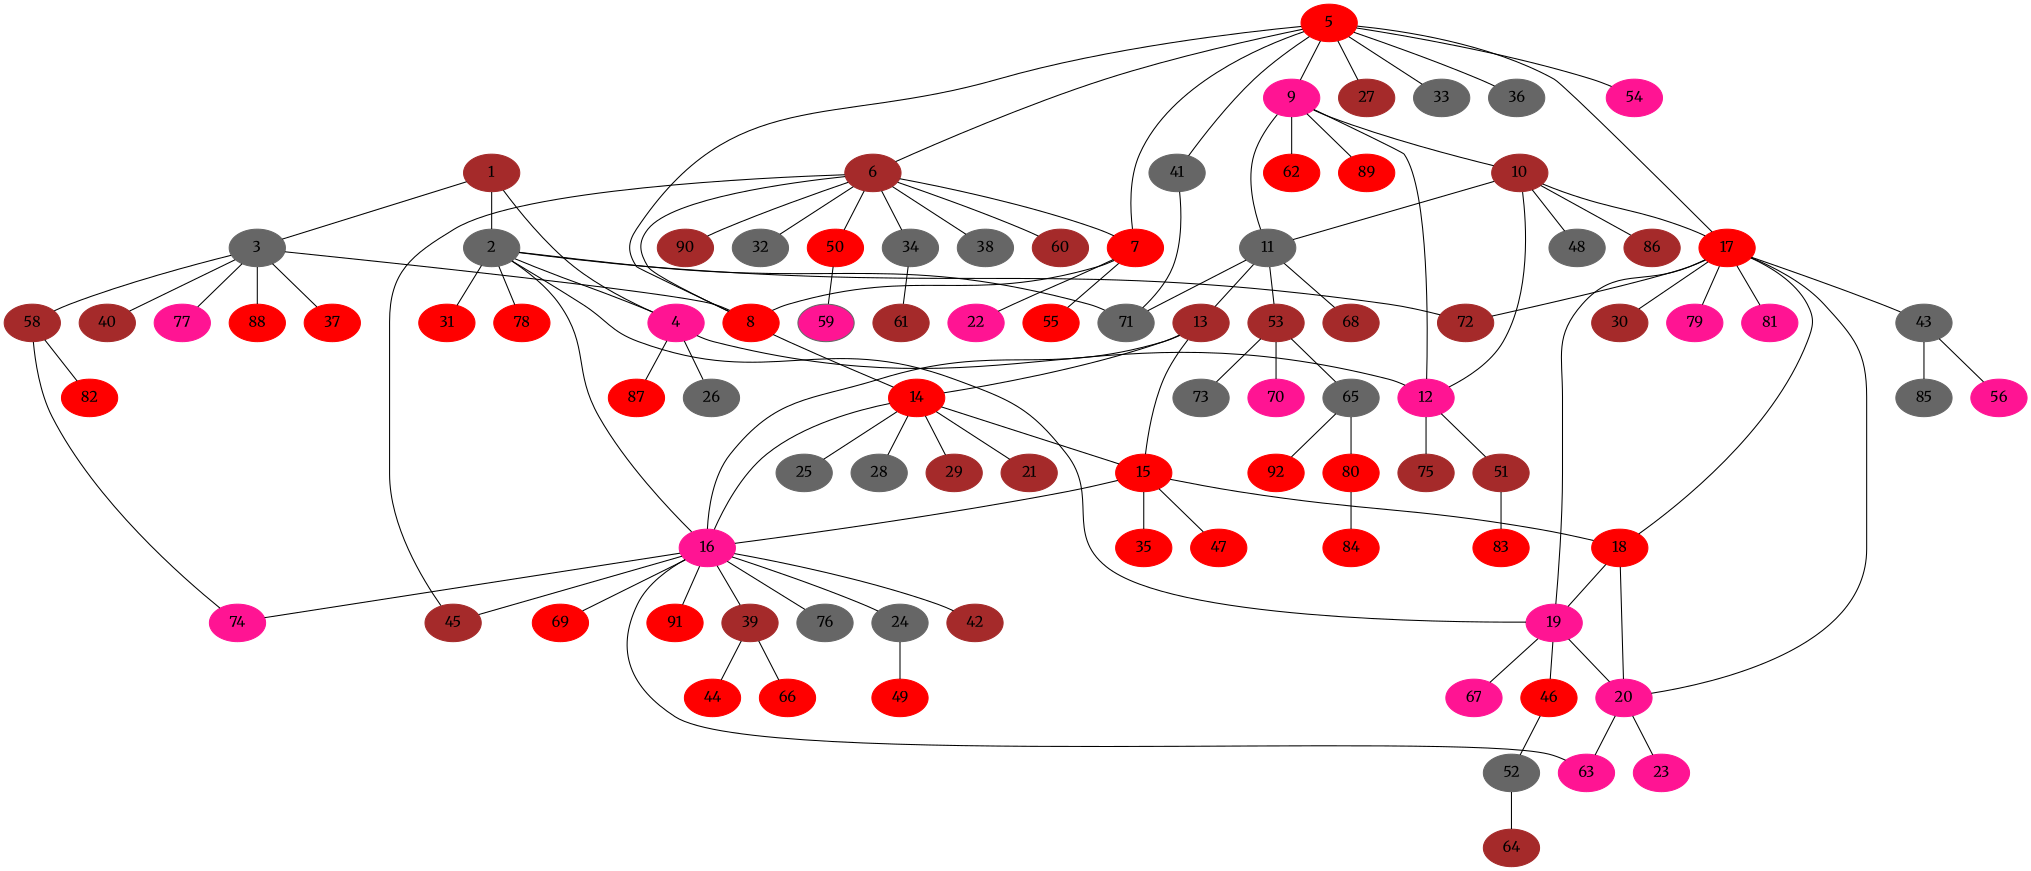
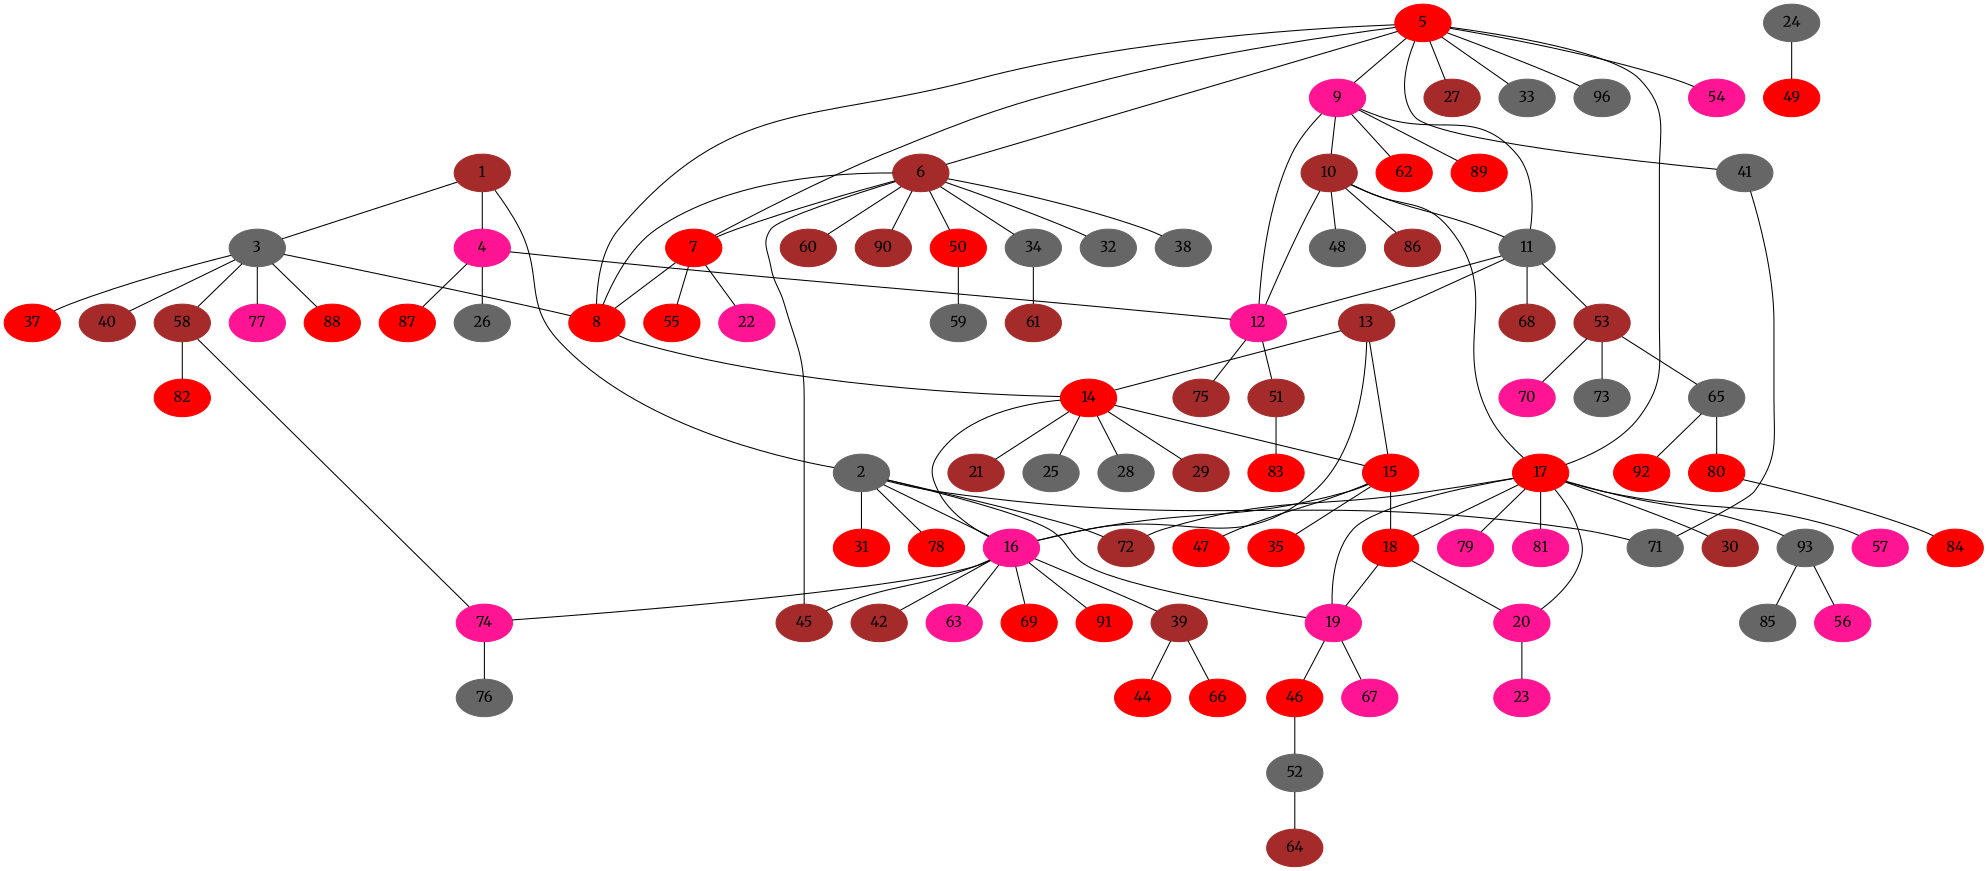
node "36": label "36" -> "96"
edge "2" -- "4": removed
edge "11" -- "71": now "11" -- "12"
node "59": fillcolor deeppink -> gray40
node "43": label "43" -> "93"
node "57": added
edge "16" -- "24": removed
edge "16" -- "76": now "74" -- "76"
edge "19" -- "20": removed
edge "20" -- "63": removed
